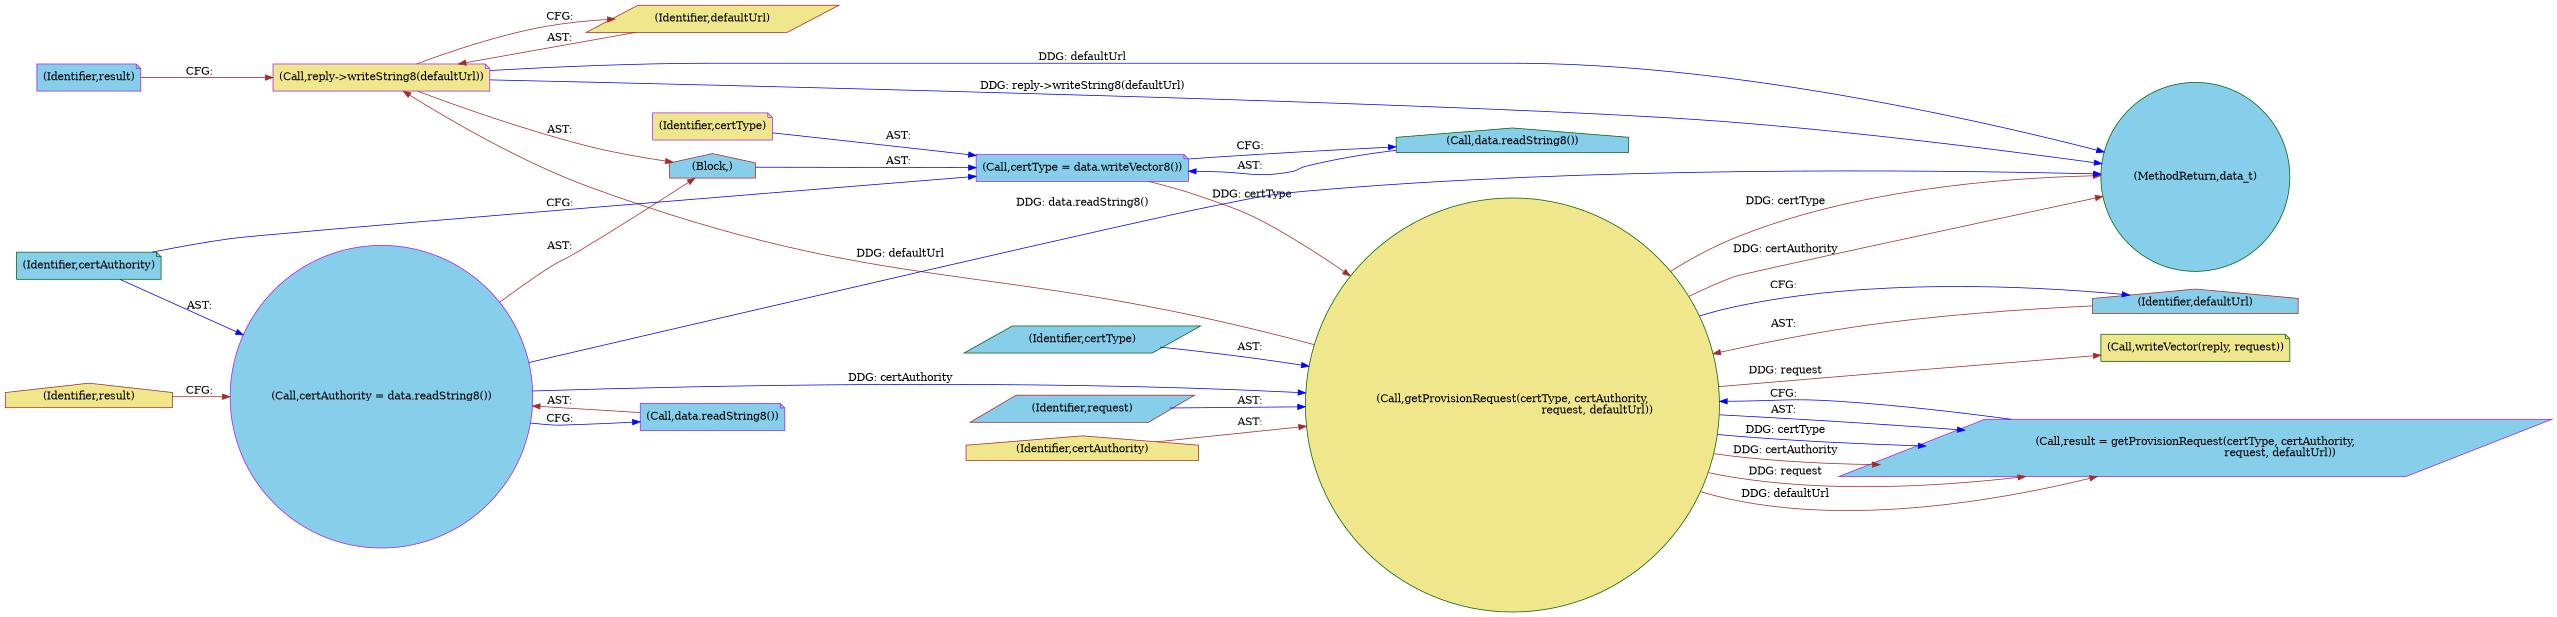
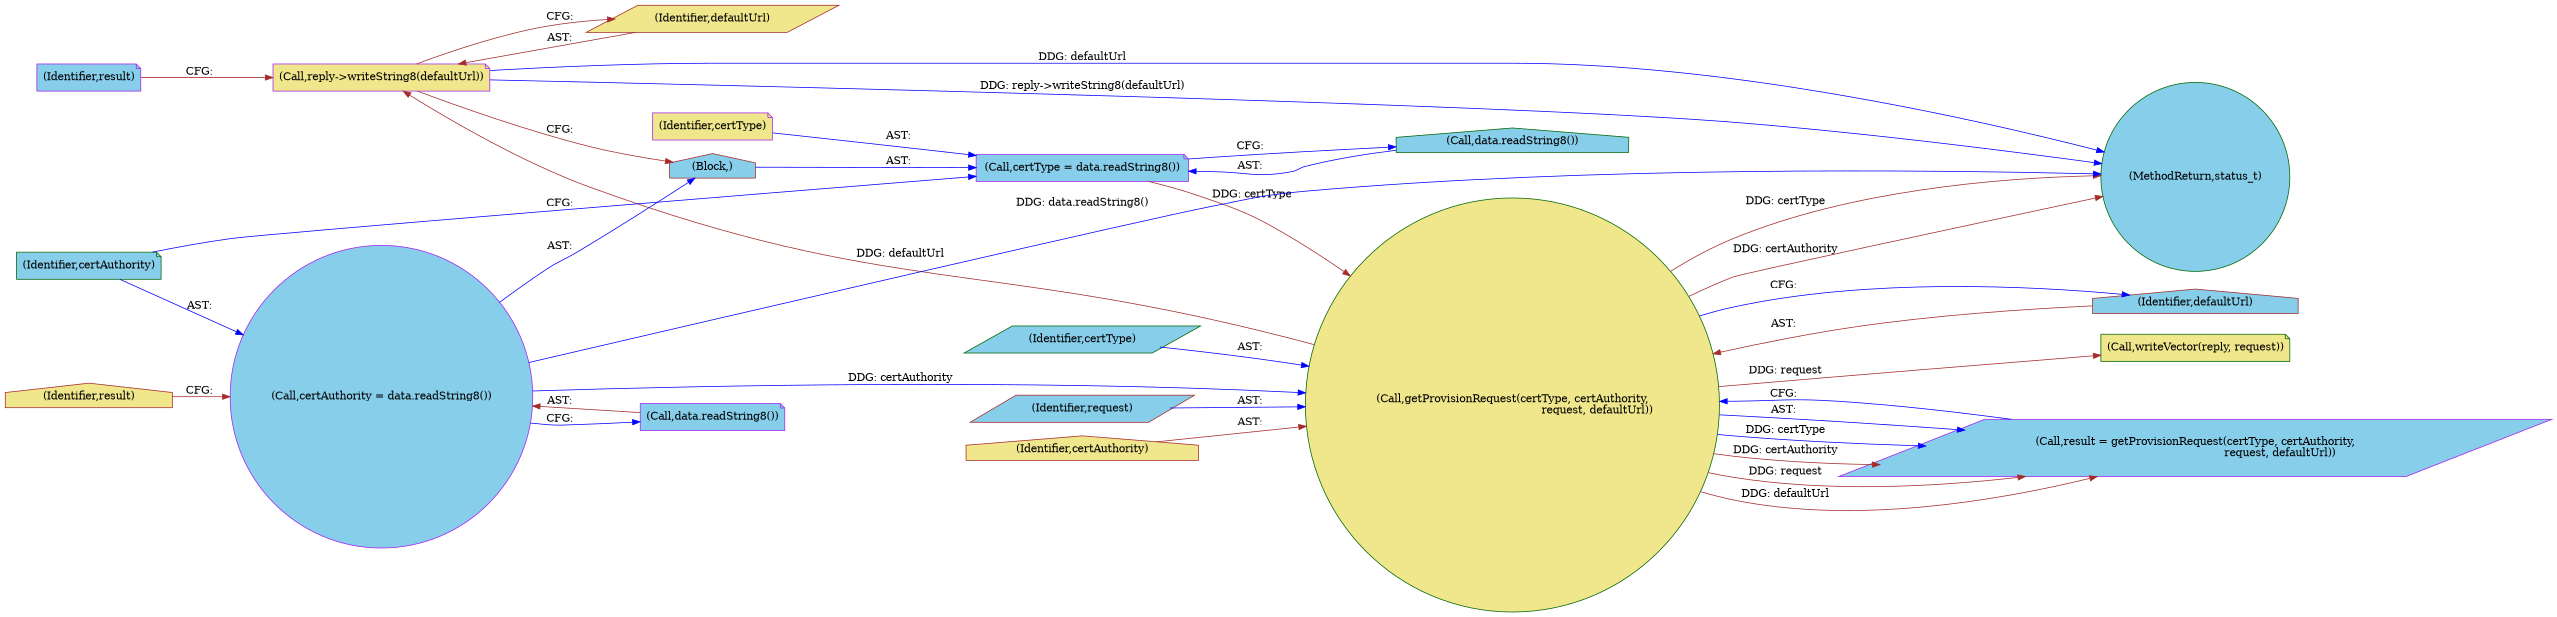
edge "(Call,reply->writeString8(defaultUrl))" -> "(Block,)": label "AST: " -> "CFG: "
node "(Call,certType = data.writeVector8())": label "(Call,certType = data.writeVector8())" -> "(Call,certType = data.readString8())"
node "(MethodReturn,data_t)": label "(MethodReturn,data_t)" -> "(MethodReturn,status_t)"
edge "(Call,certAuthority = data.readString8())" -> "(Block,)": color brown -> blue
